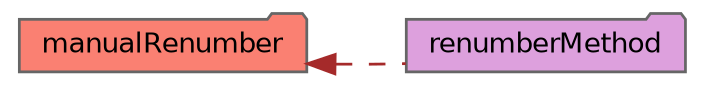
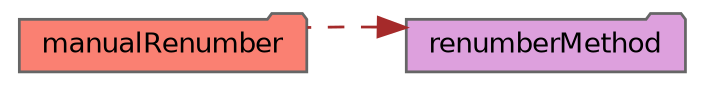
edge "renumberMethod" -> "manualRenumber": reversed
